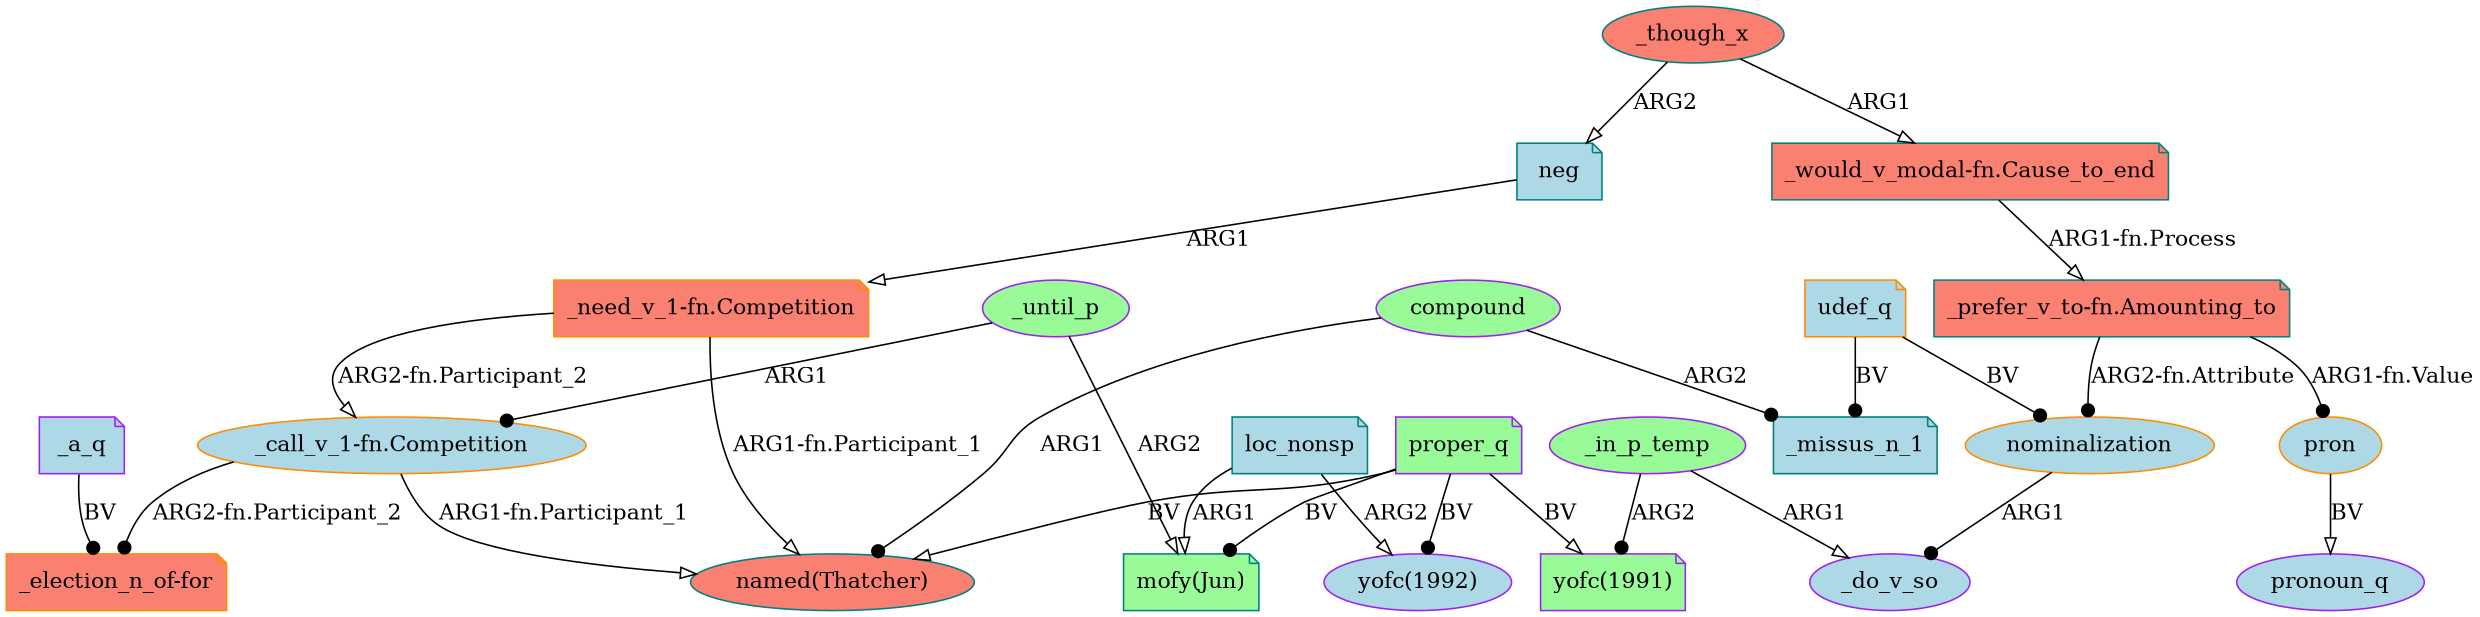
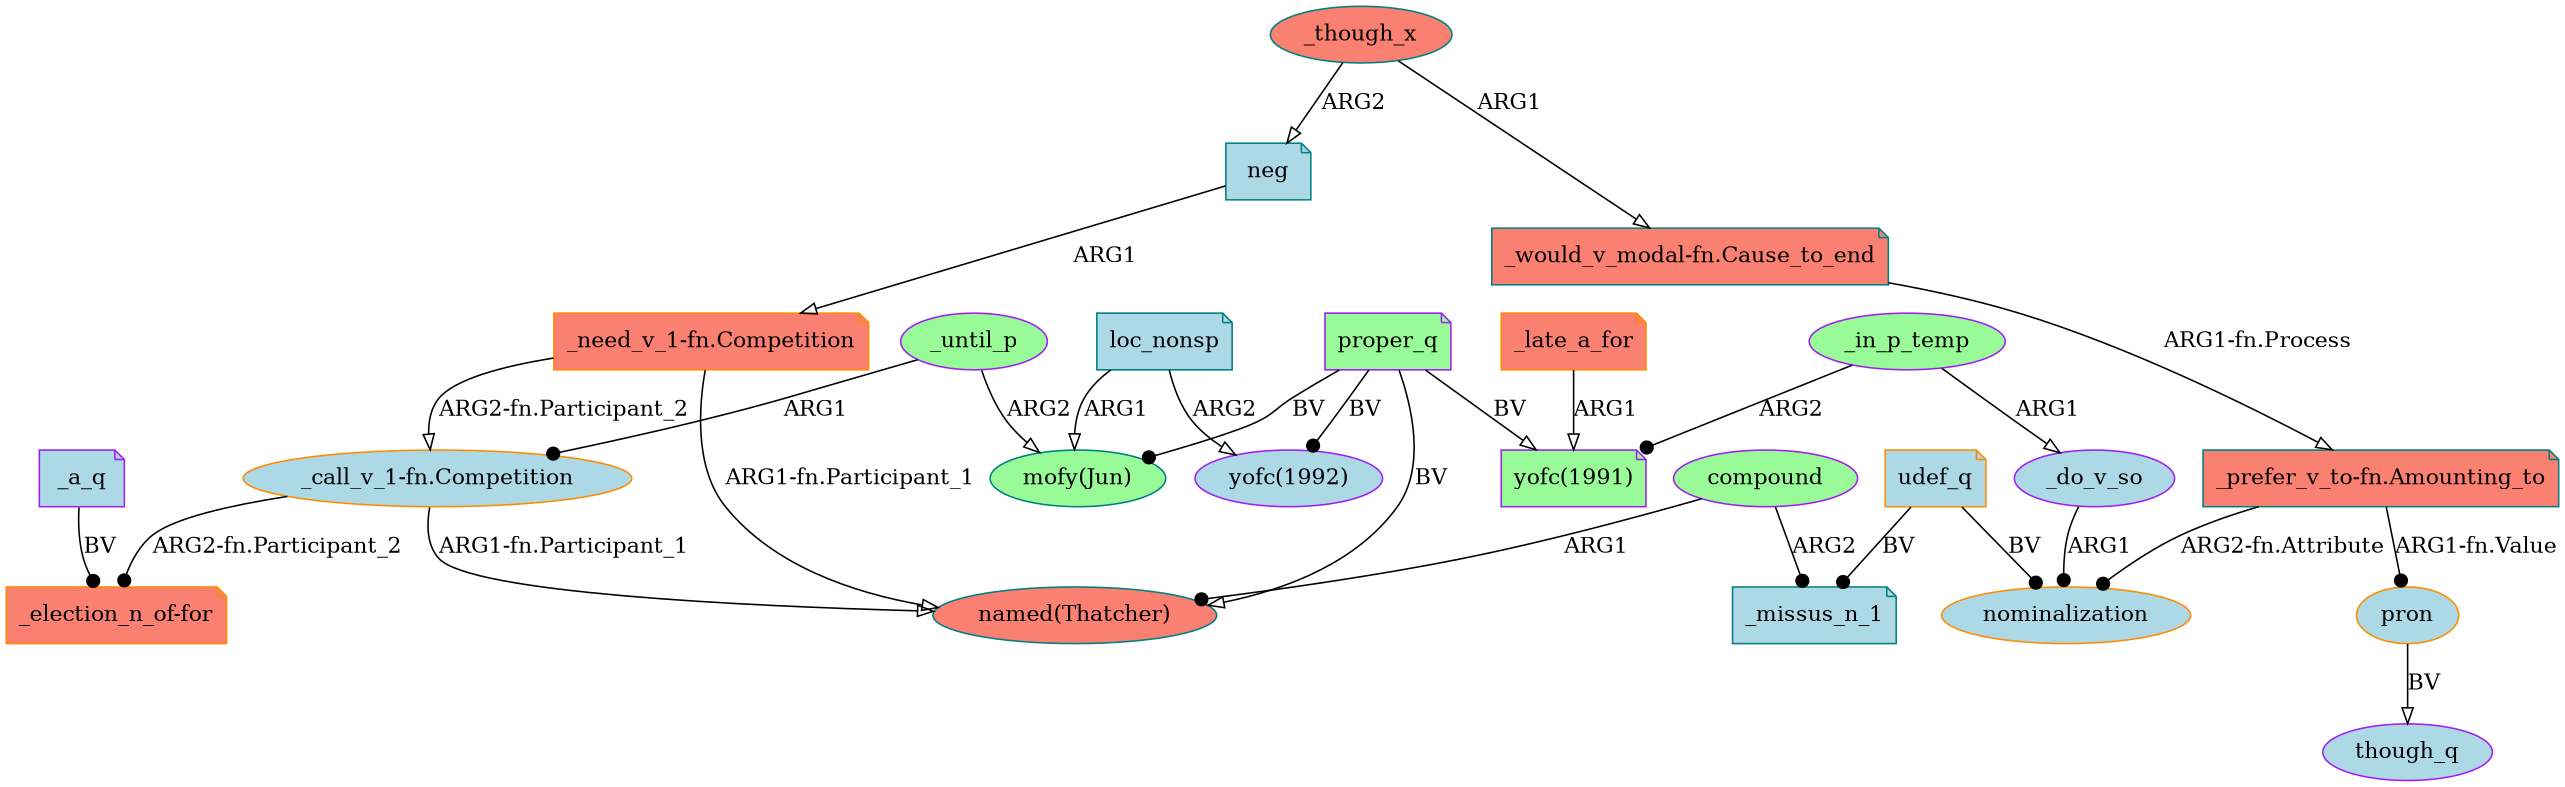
node "_late_a_for": added
edge "nominalization" -> "_do_v_so": reversed
node "mofy(Jun)": shape note -> ellipse
node "pronoun_q": label "pronoun_q" -> "though_q"
